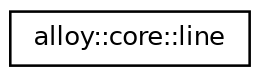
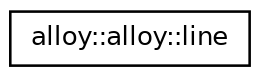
node "alloy::core::line": label "alloy::core::line" -> "alloy::alloy::line"
